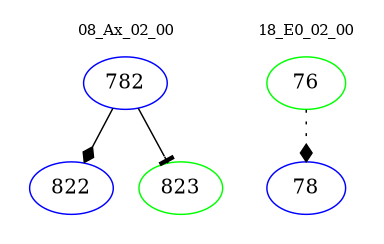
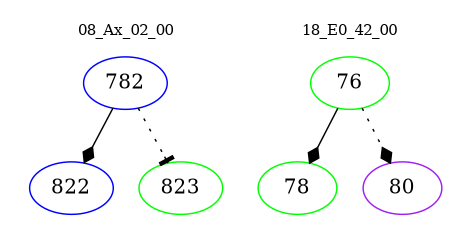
cluster "18_E0_02_00": label "18_E0_02_00" -> "18_E0_42_00"
edge "76" -> "78": style dotted -> solid
edge "782" -> "823": style solid -> dotted
node "78": color blue -> green
node "80": added
